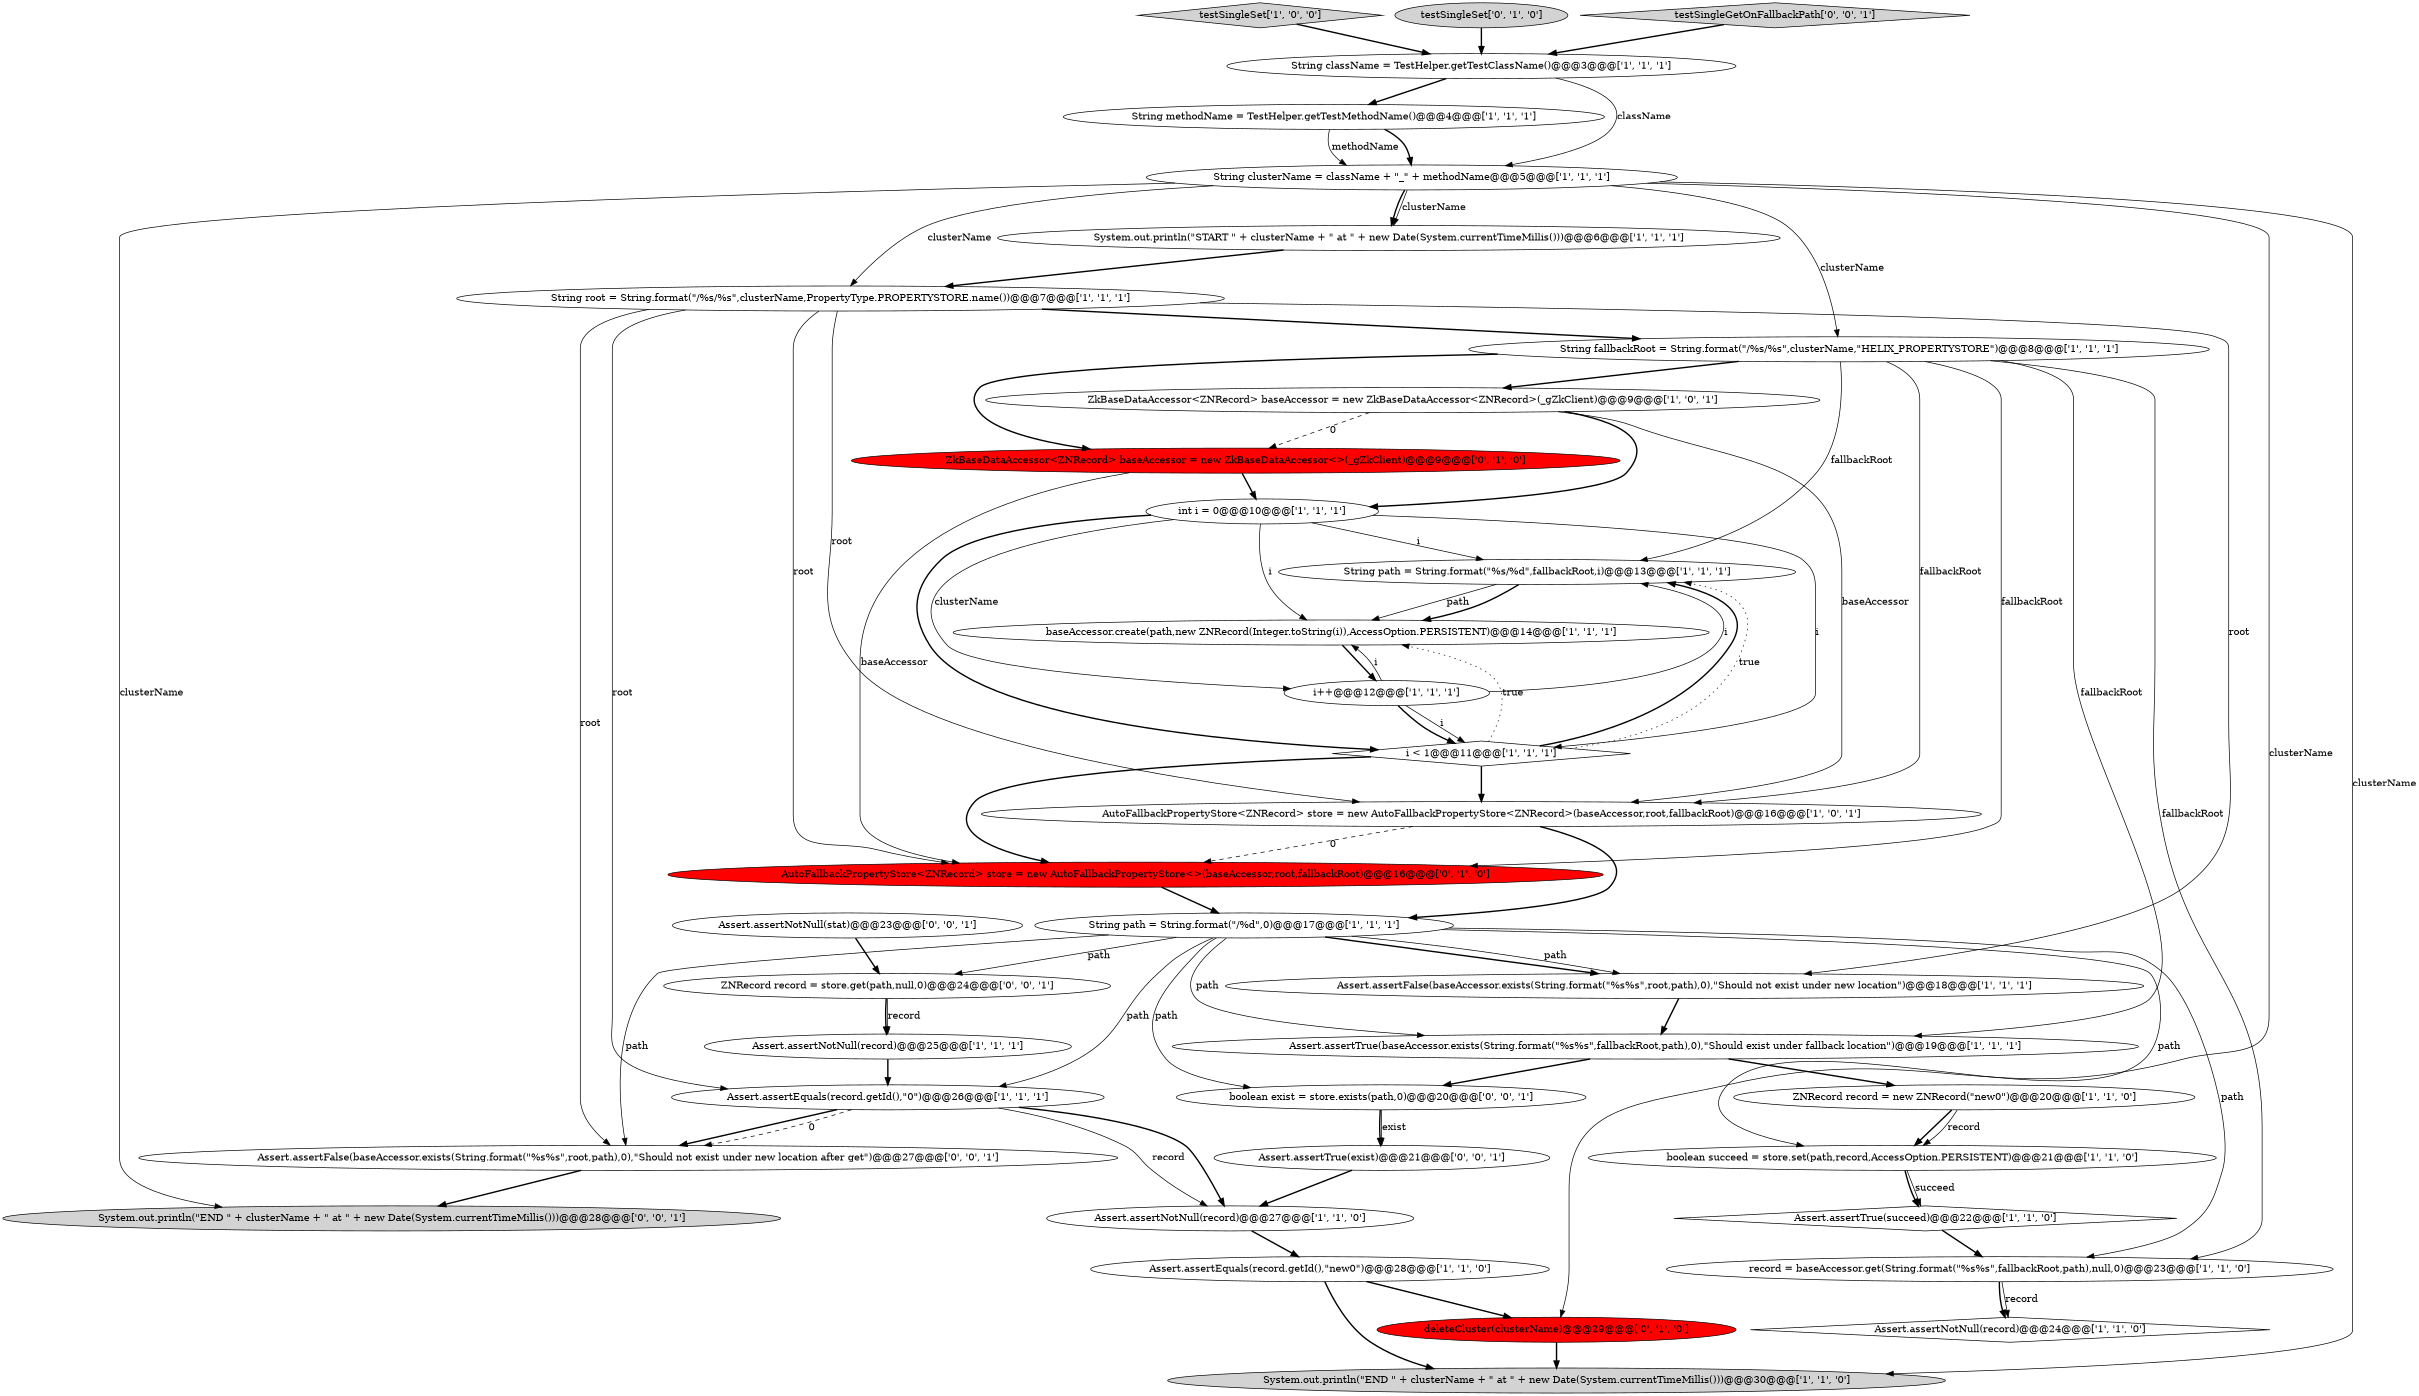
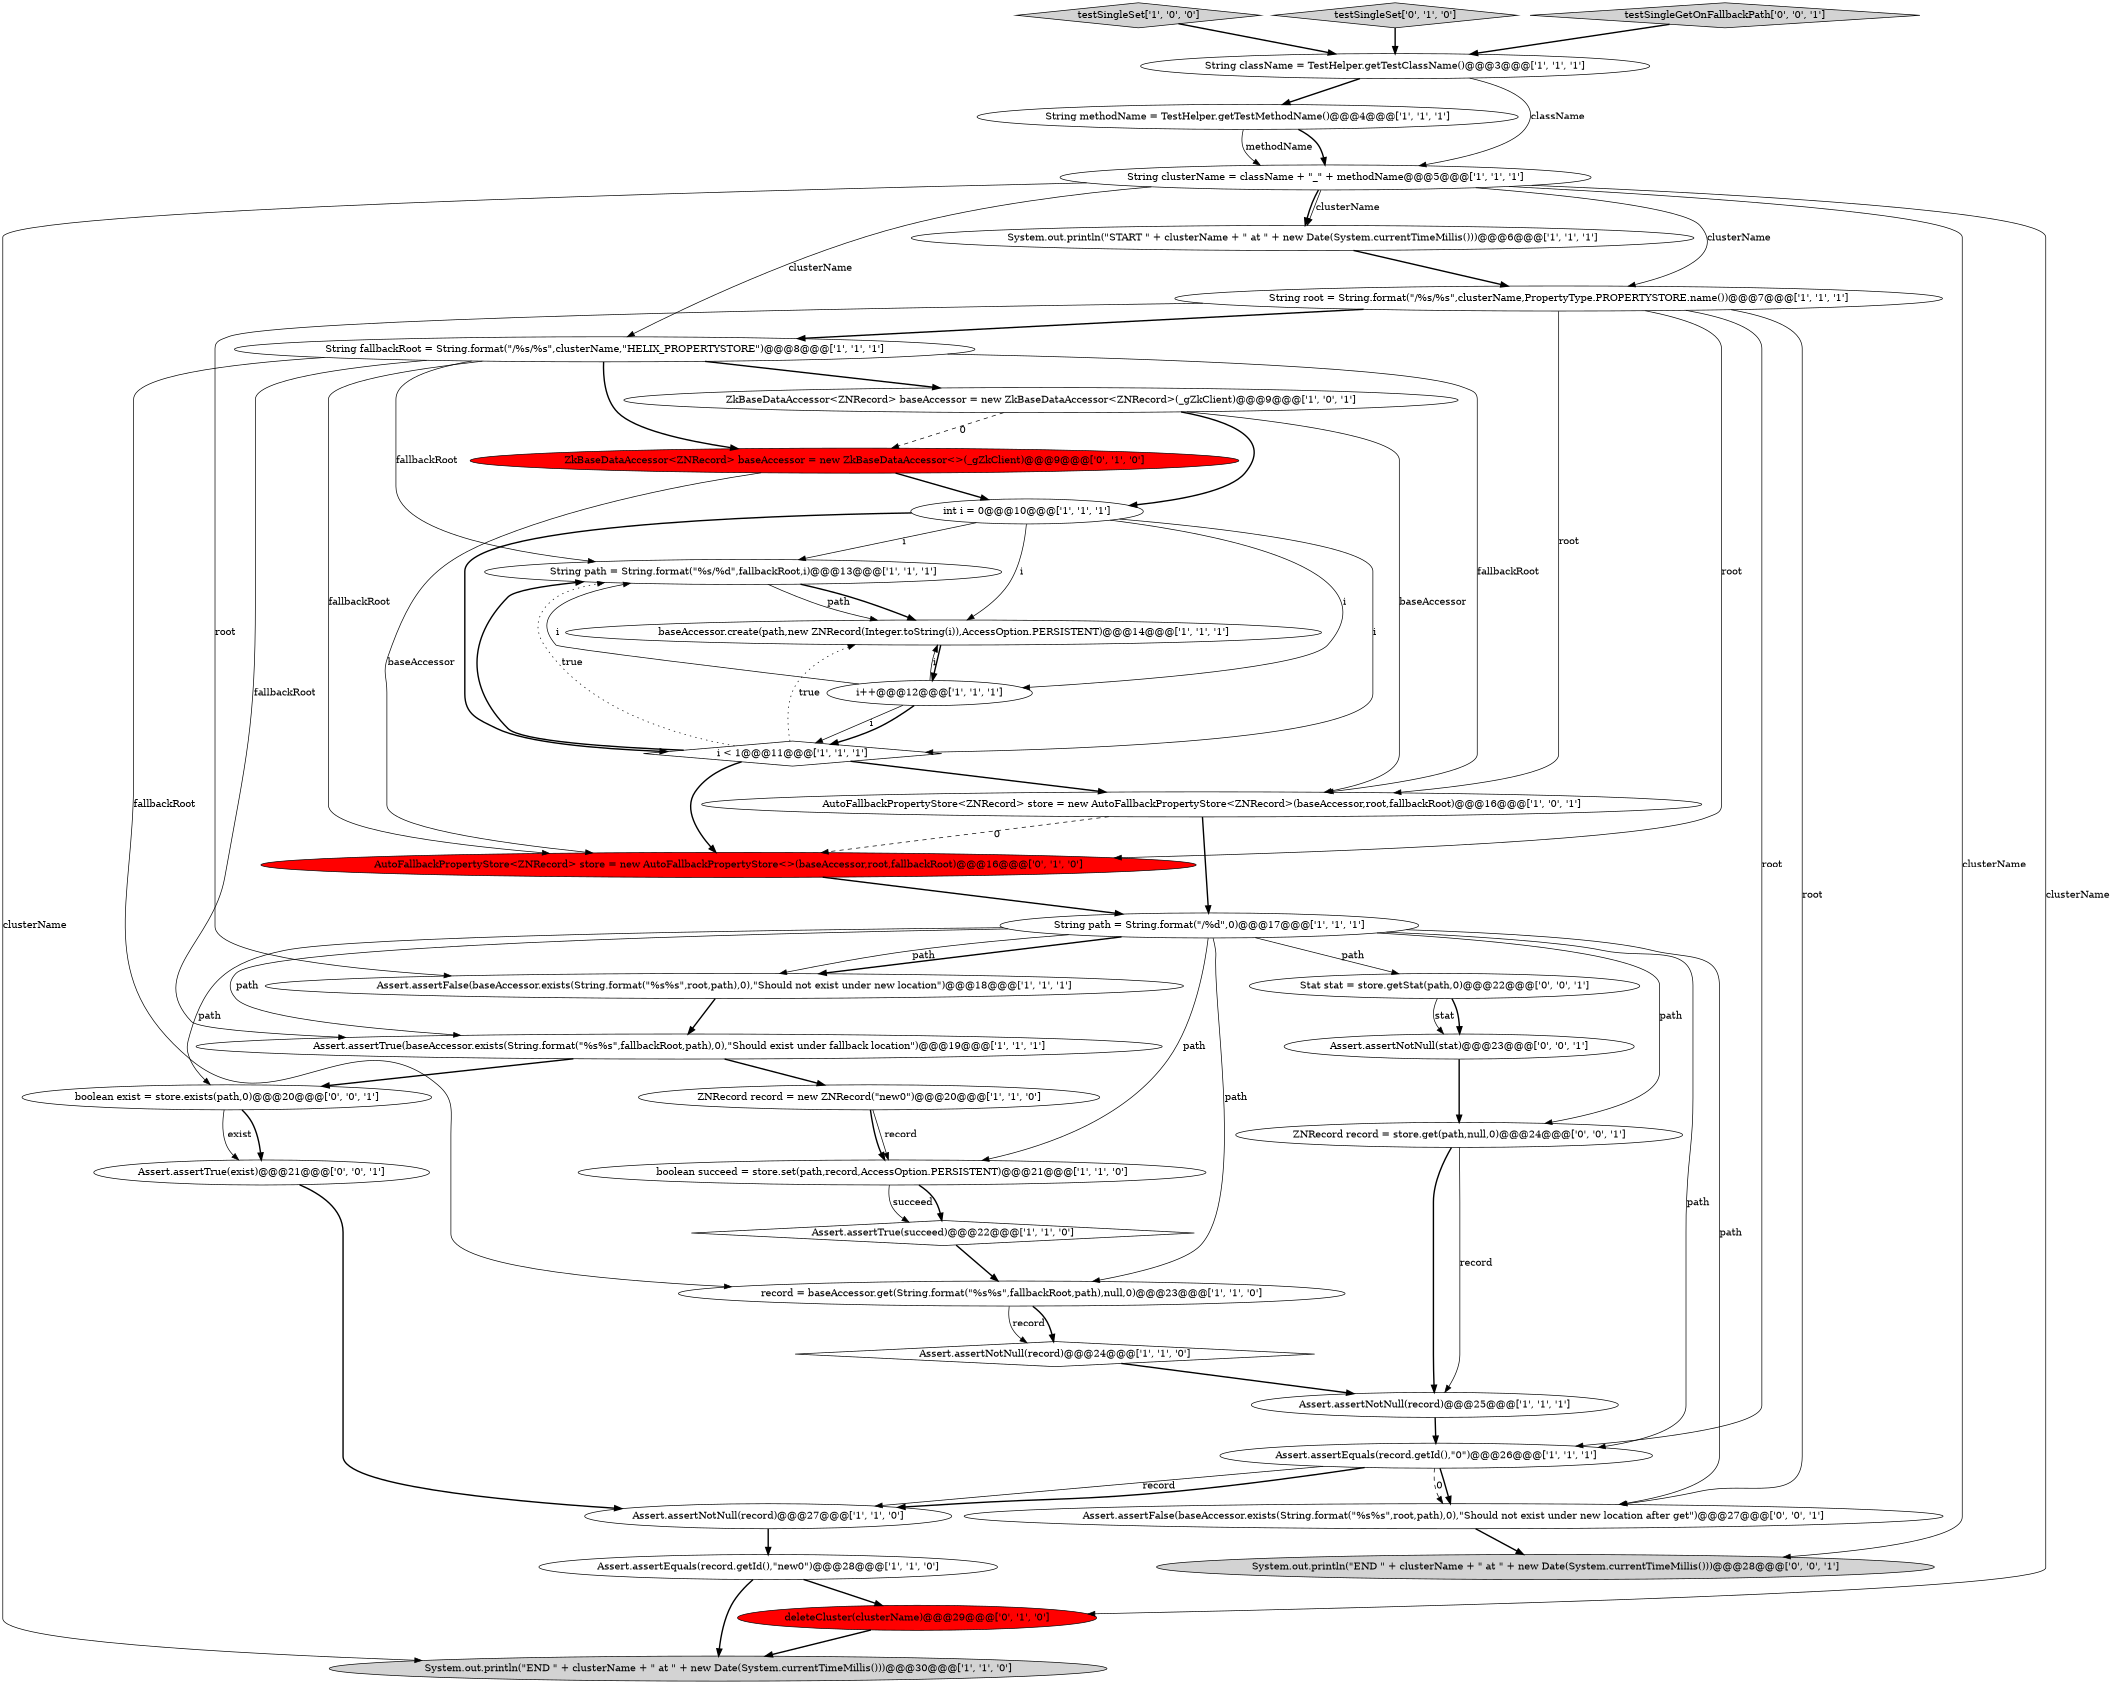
node "testSingleSet['0', '1', '0']": shape ellipse -> diamond
edge "int i = 0@@@10@@@['1', '1', '1']" -> "i++@@@12@@@['1', '1', '1']": label "clusterName" -> "i"
node "Stat stat = store.getStat(path,0)@@@22@@@['0', '0', '1']": added
edge "Assert.assertNotNull(record)@@@24@@@['1', '1', '0']" -> "Assert.assertNotNull(record)@@@25@@@['1', '1', '1']": added
